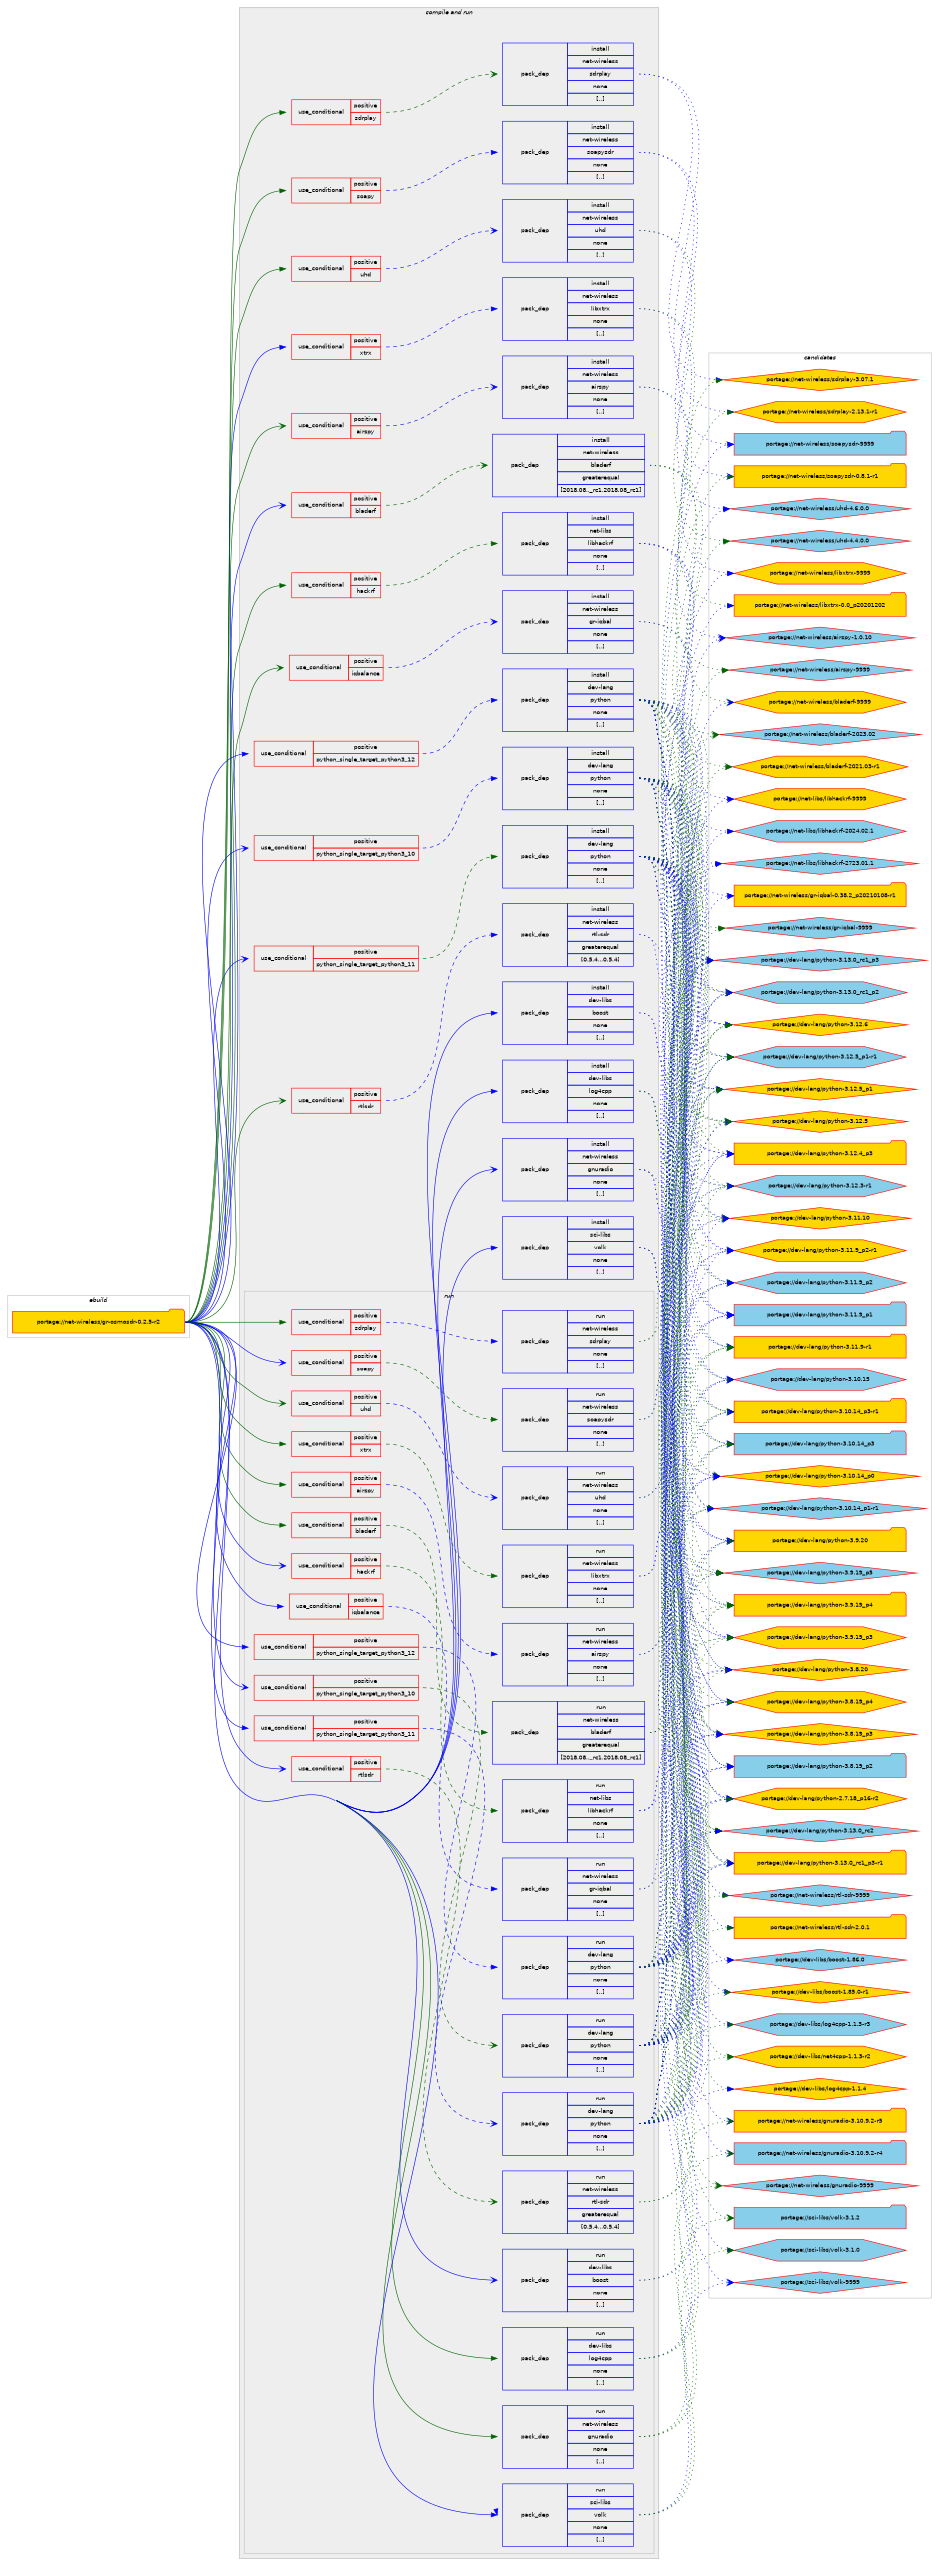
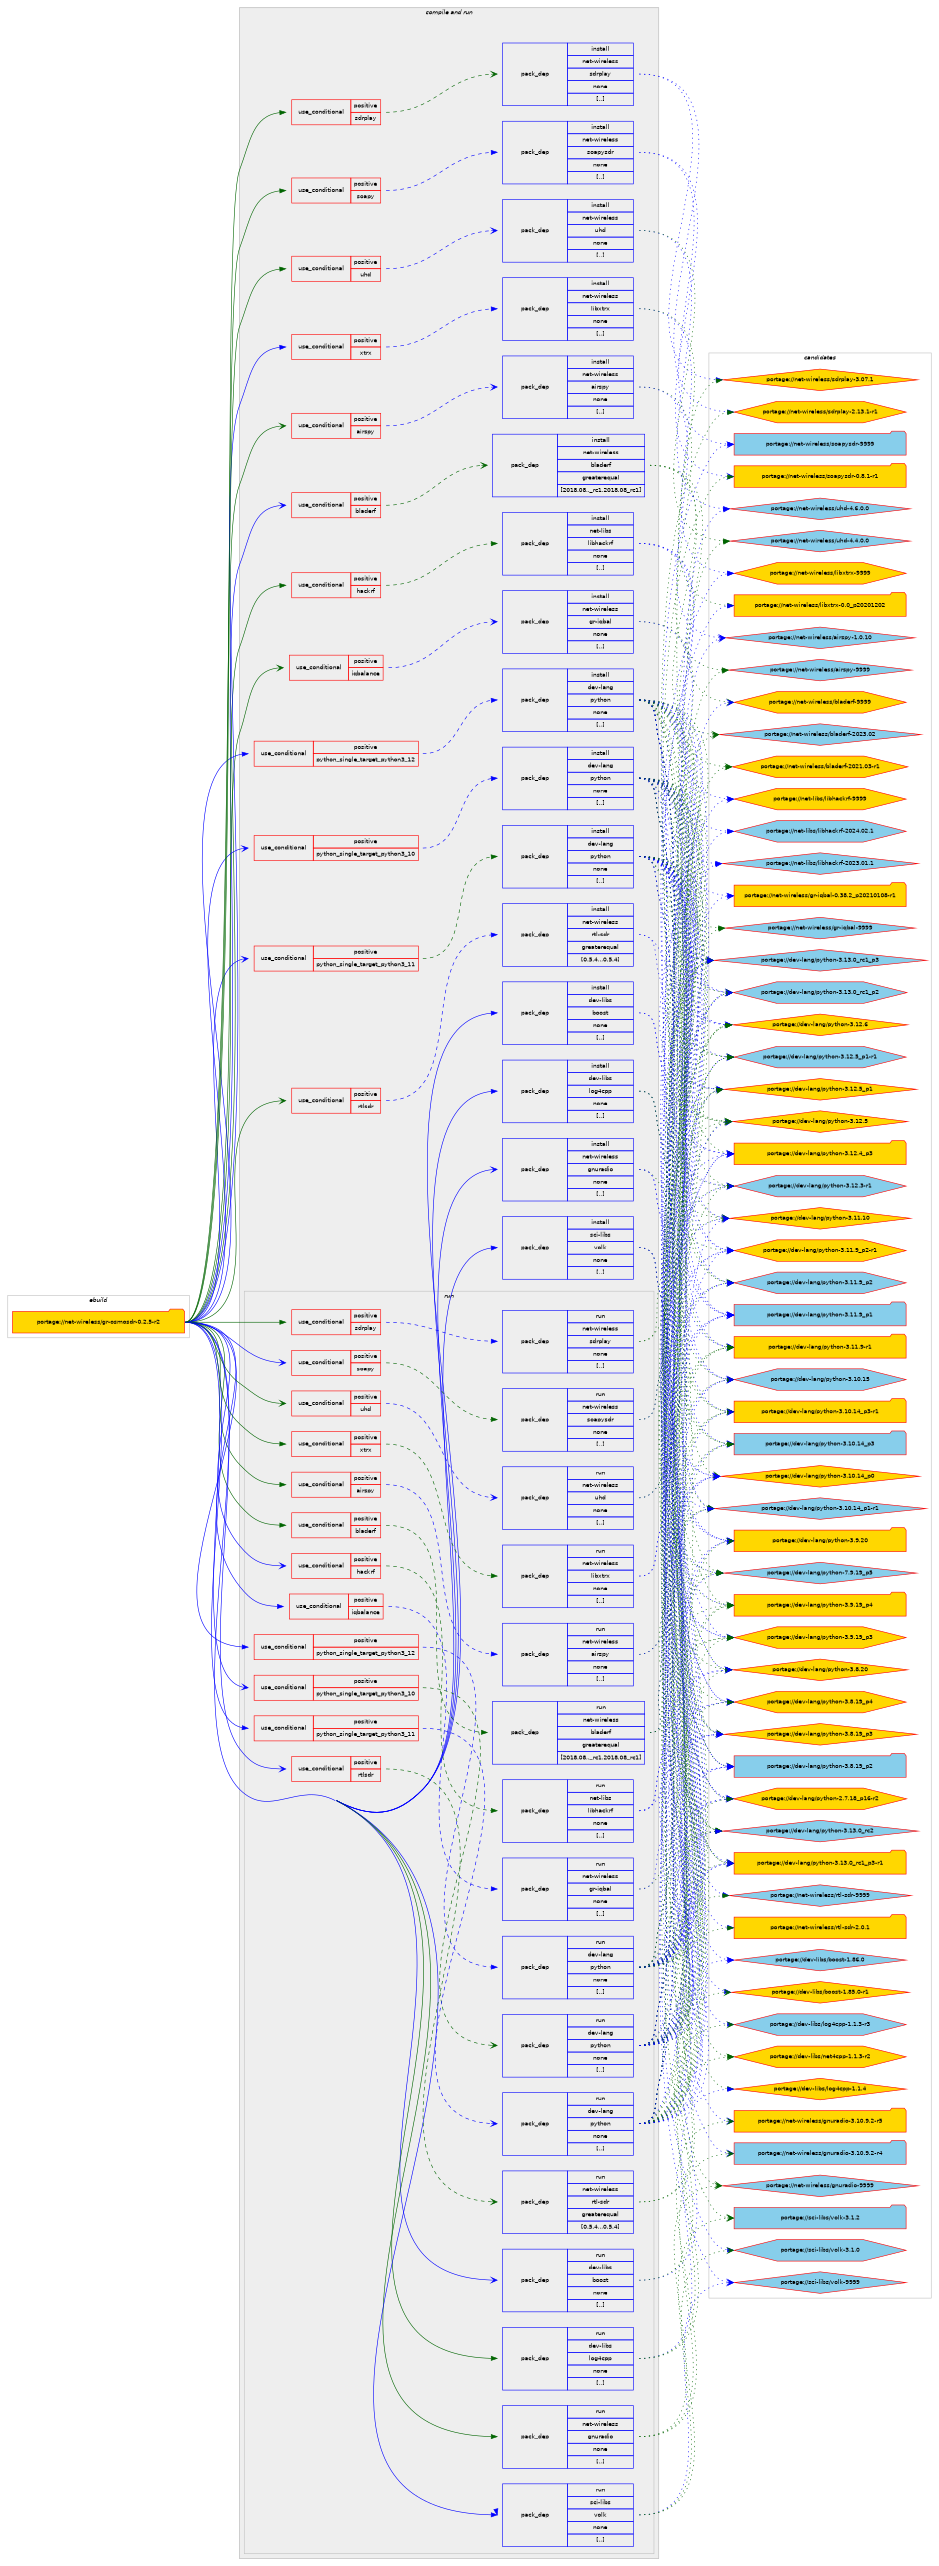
node "portage://net-libs/libhackrf-2723.01.1": label "portage://net-libs/libhackrf-2723.01.1" -> "portage://net-libs/libhackrf-2023.01.1"
node "portage://dev-lang/python-3.9.19_p5": label "portage://dev-lang/python-3.9.19_p5" -> "portage://dev-lang/python-7.9.19_p5"
